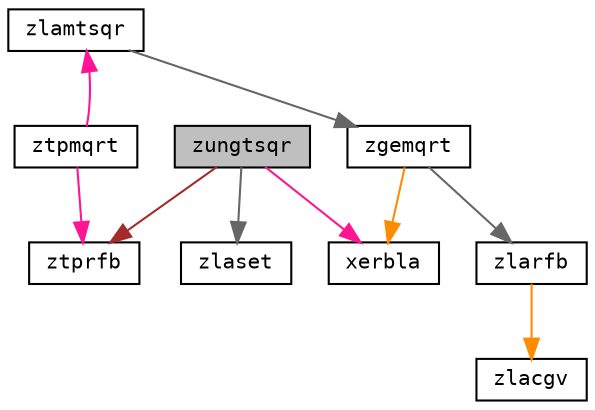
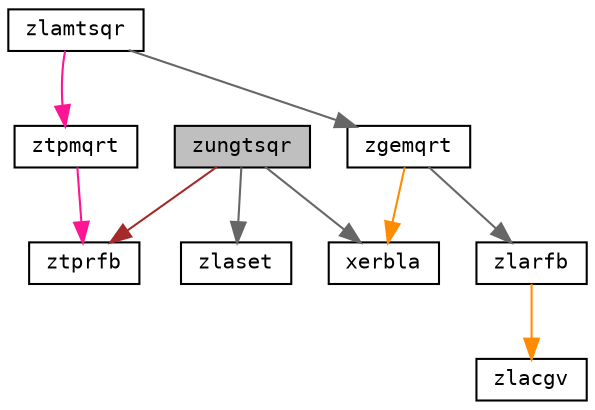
edge "ztpmqrt" -> "zlamtsqr": reversed
edge "zungtsqr" -> "xerbla": color deeppink -> gray40
